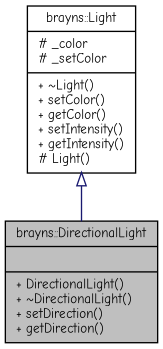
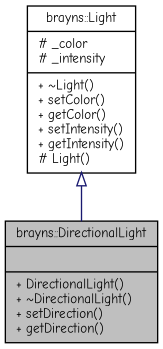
node "brayns::Light": text "# _setColor" -> "# _intensity"
